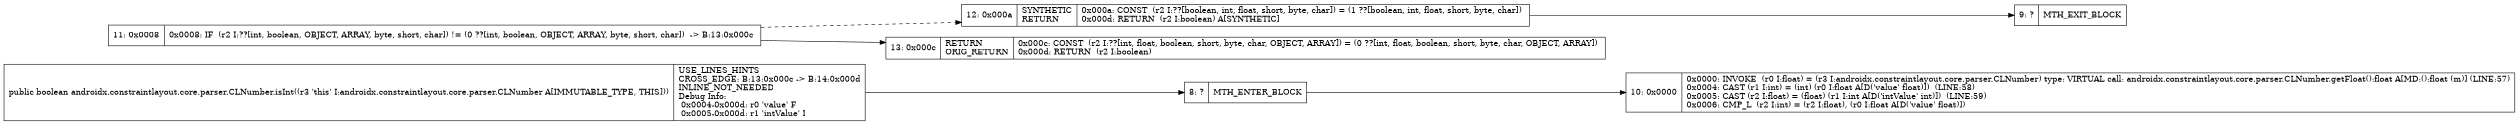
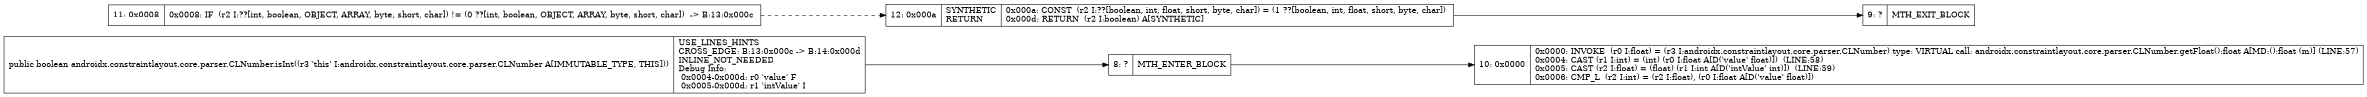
node "13: 0x000c": removed
